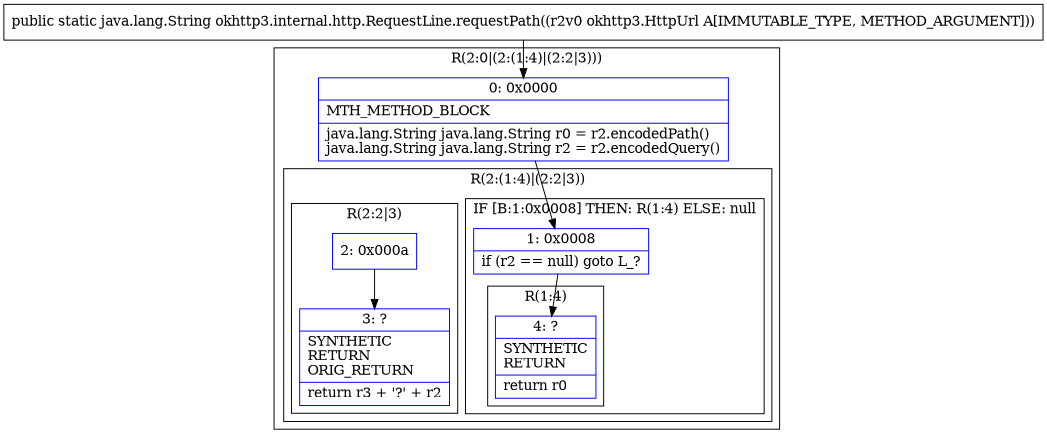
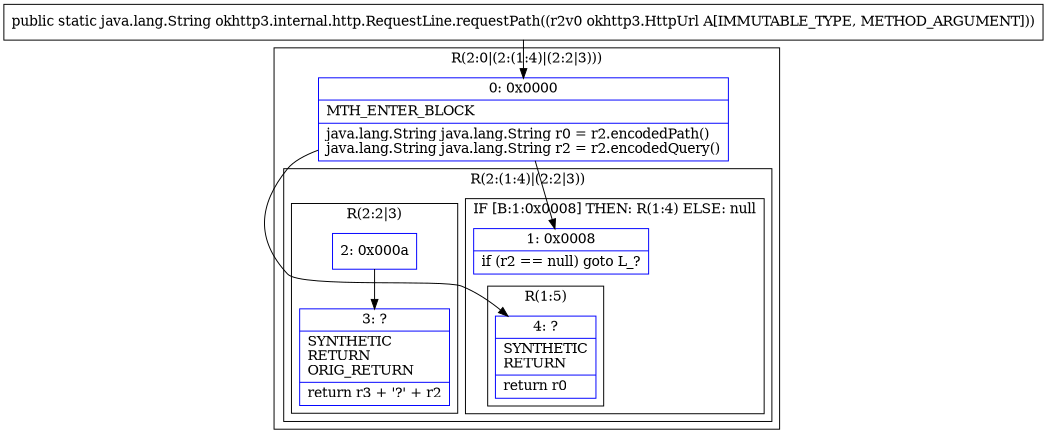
node "0: 0x0000": text "MTH_METHOD_BLOCK" -> "MTH_ENTER_BLOCK"
edge "1: 0x0008" -> "4: ?": now "0: 0x0000" -> "4: ?"
cluster "R(1:4)": label "R(1:4)" -> "R(1:5)"
